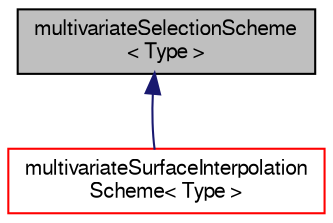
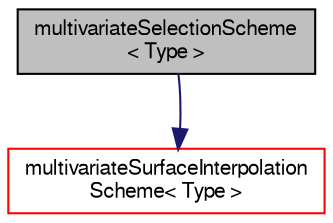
edge "multivariateSurfaceInterpolation Scheme< Type >" -> "multivariateSelectionScheme < Type >": reversed
